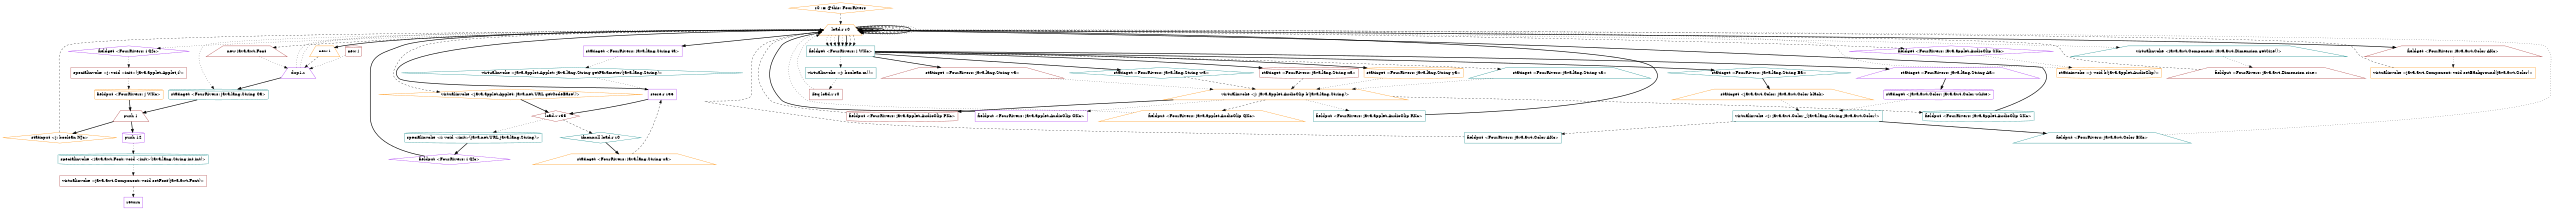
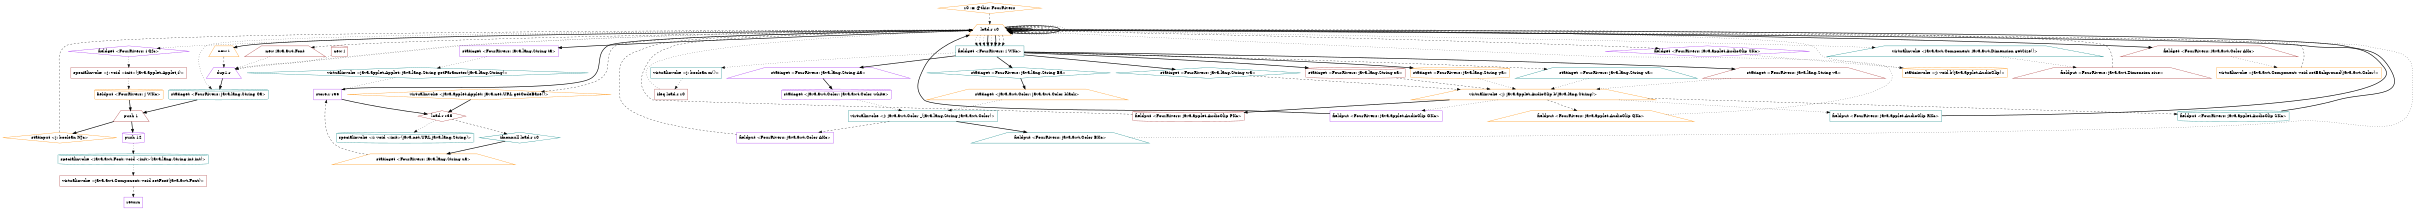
node "fieldput <FourRivers: java.awt.Color AKc>": color teal -> purple
node "fieldput <FourRivers: i QJc>": removed
